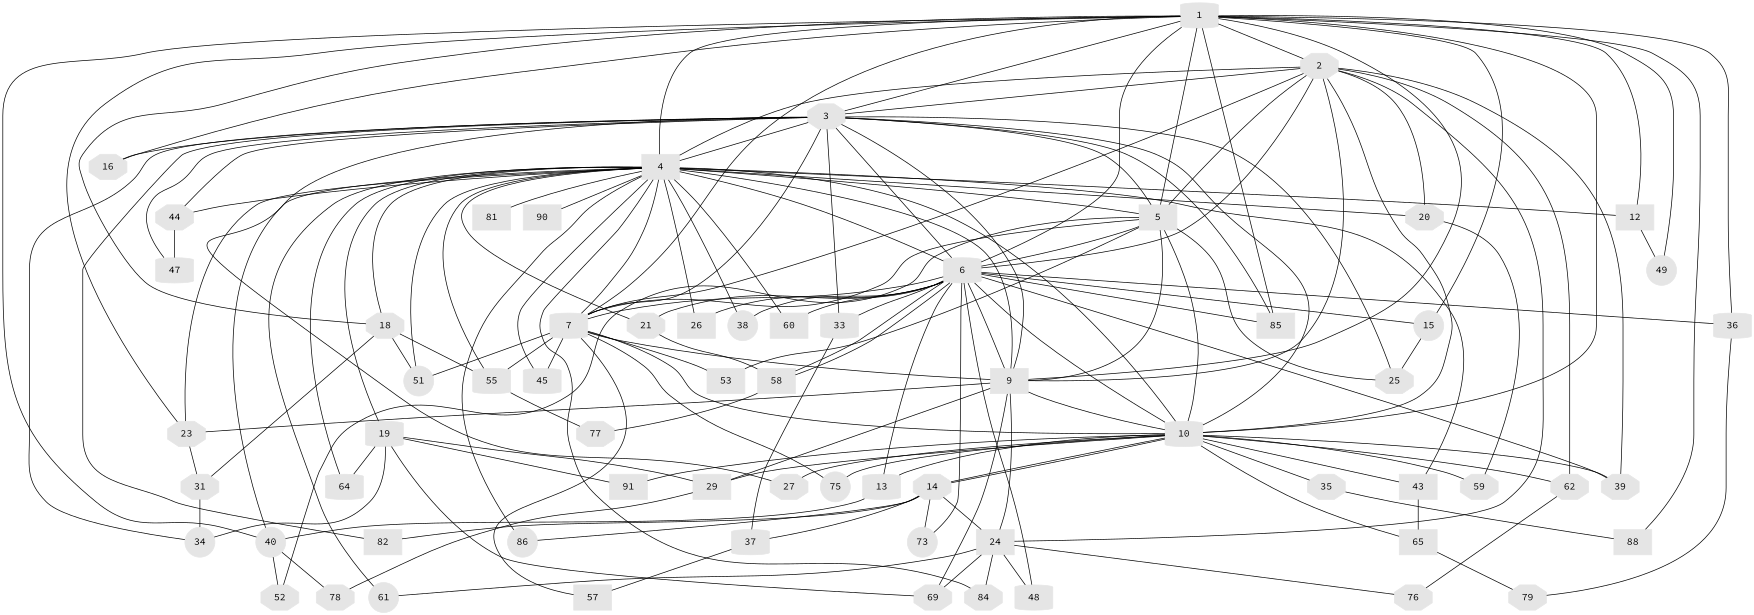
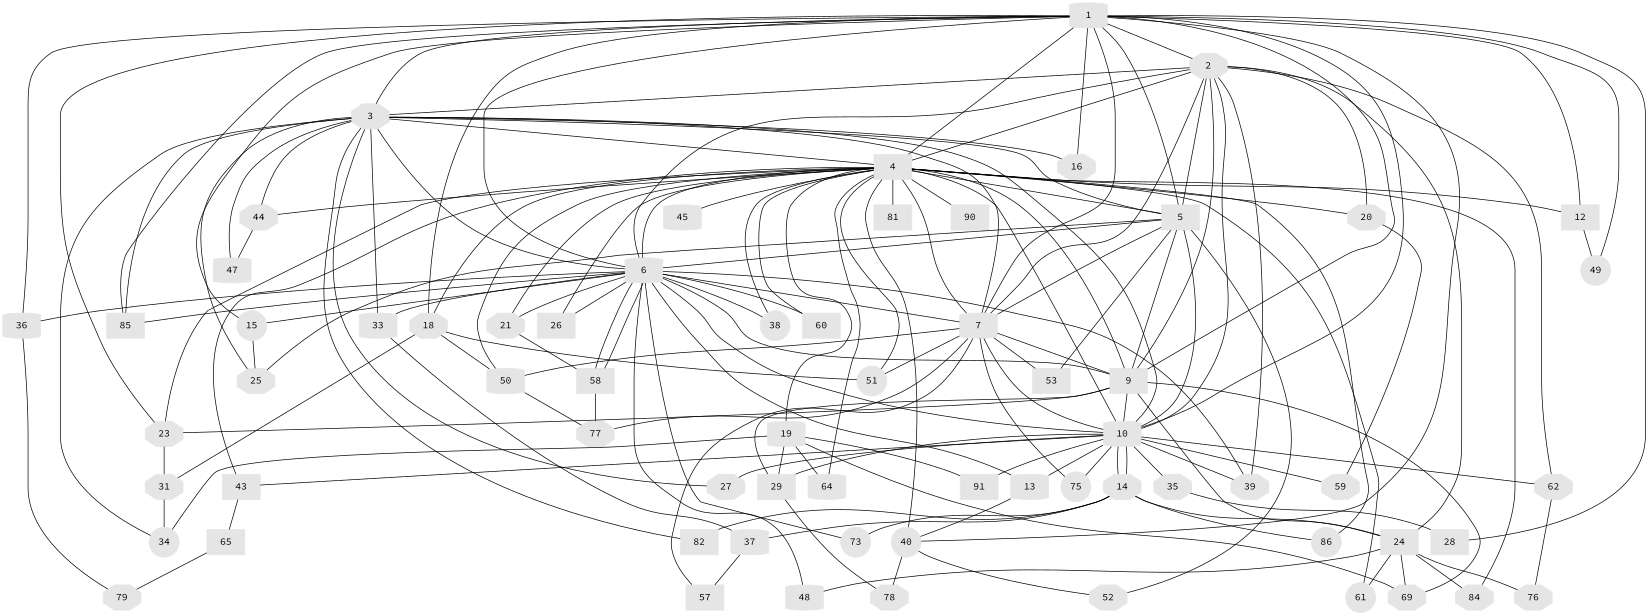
edge "3" -- "9": removed
edge "7" -- "45": now "7" -- "77"
node "55": label "55" -> "50"
edge "10" -- "65": removed
node "88": label "88" -> "28"
